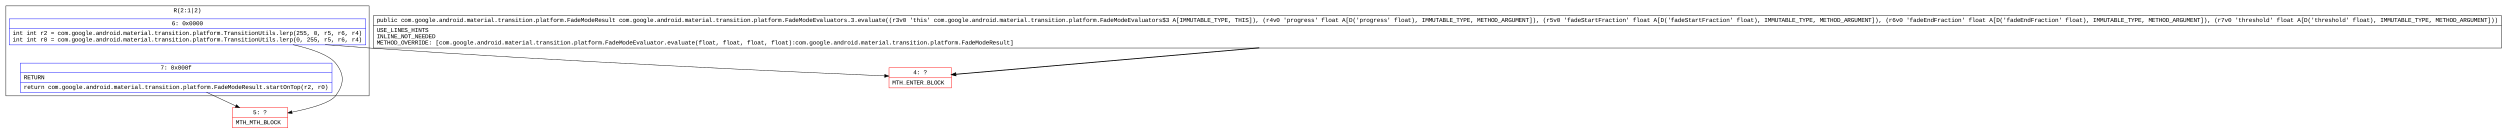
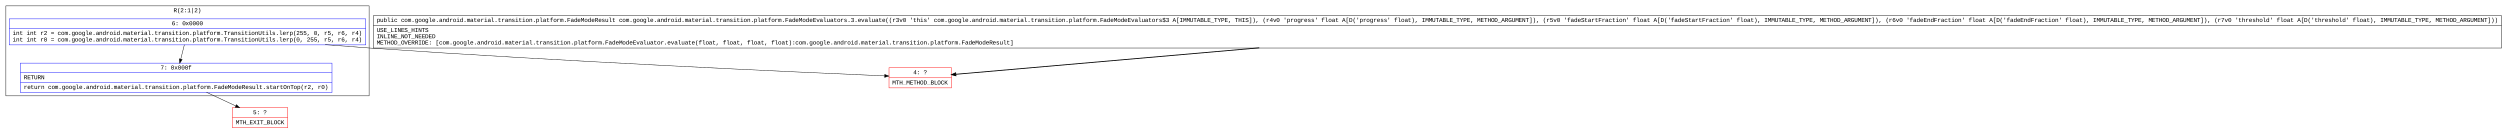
edge "6: 0x0000" -> "5: ?": now "6: 0x0000" -> "7: 0x000f"
node "4: ?": text "MTH_ENTER_BLOCK" -> "MTH_METHOD_BLOCK"
node "5: ?": text "MTH_MTH_BLOCK" -> "MTH_EXIT_BLOCK"
